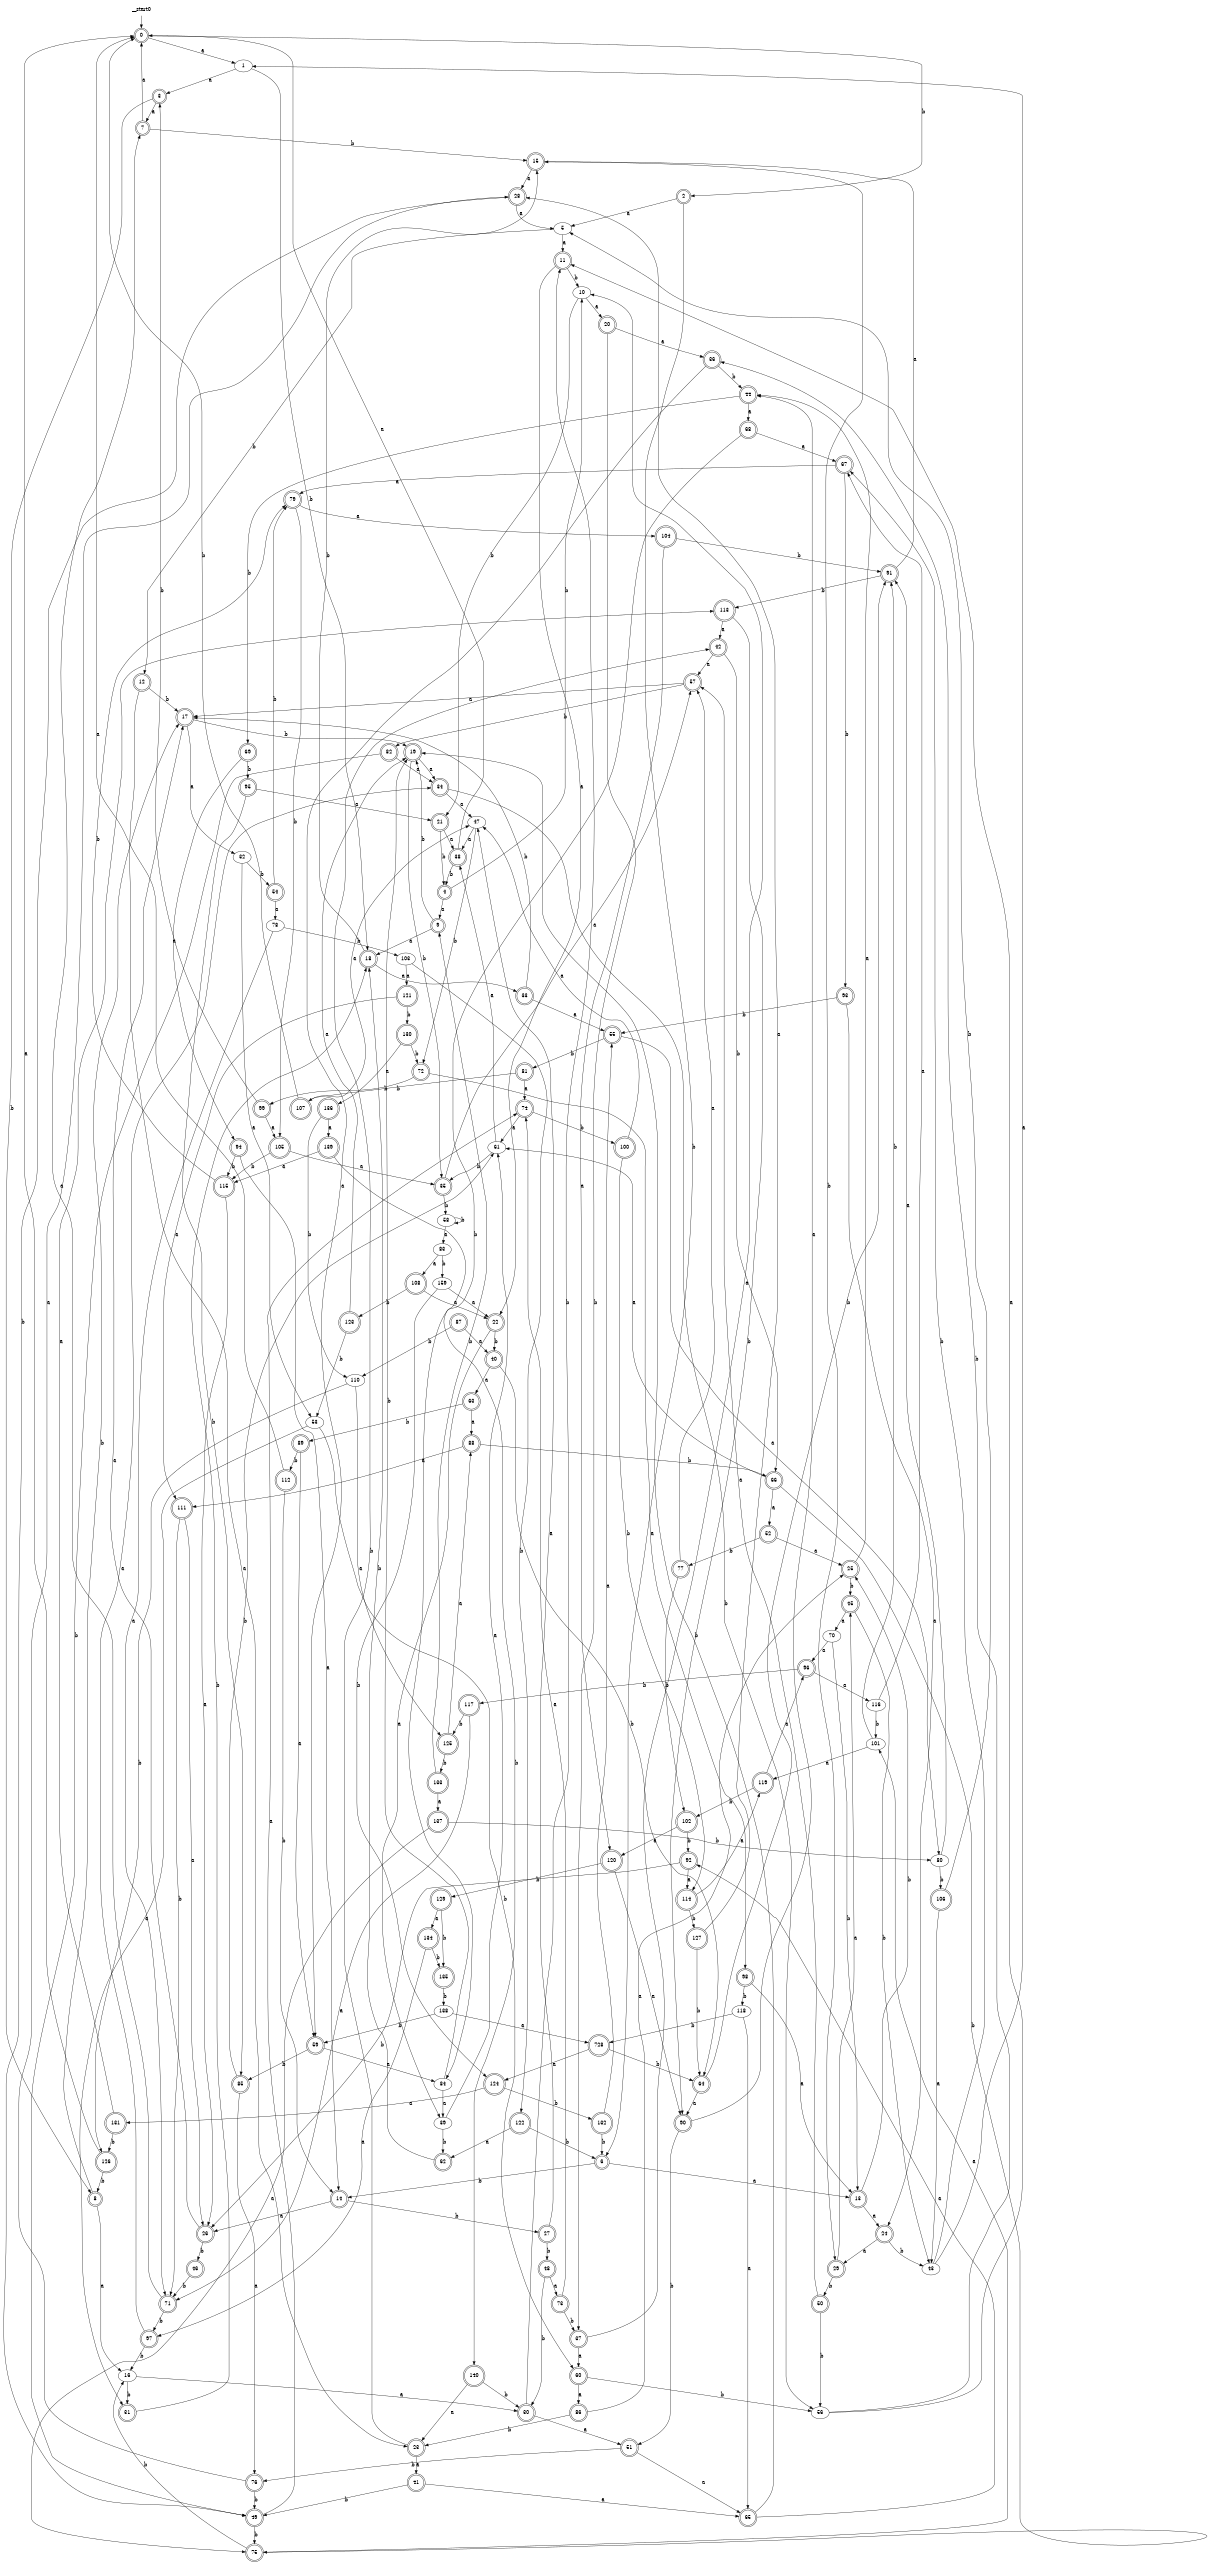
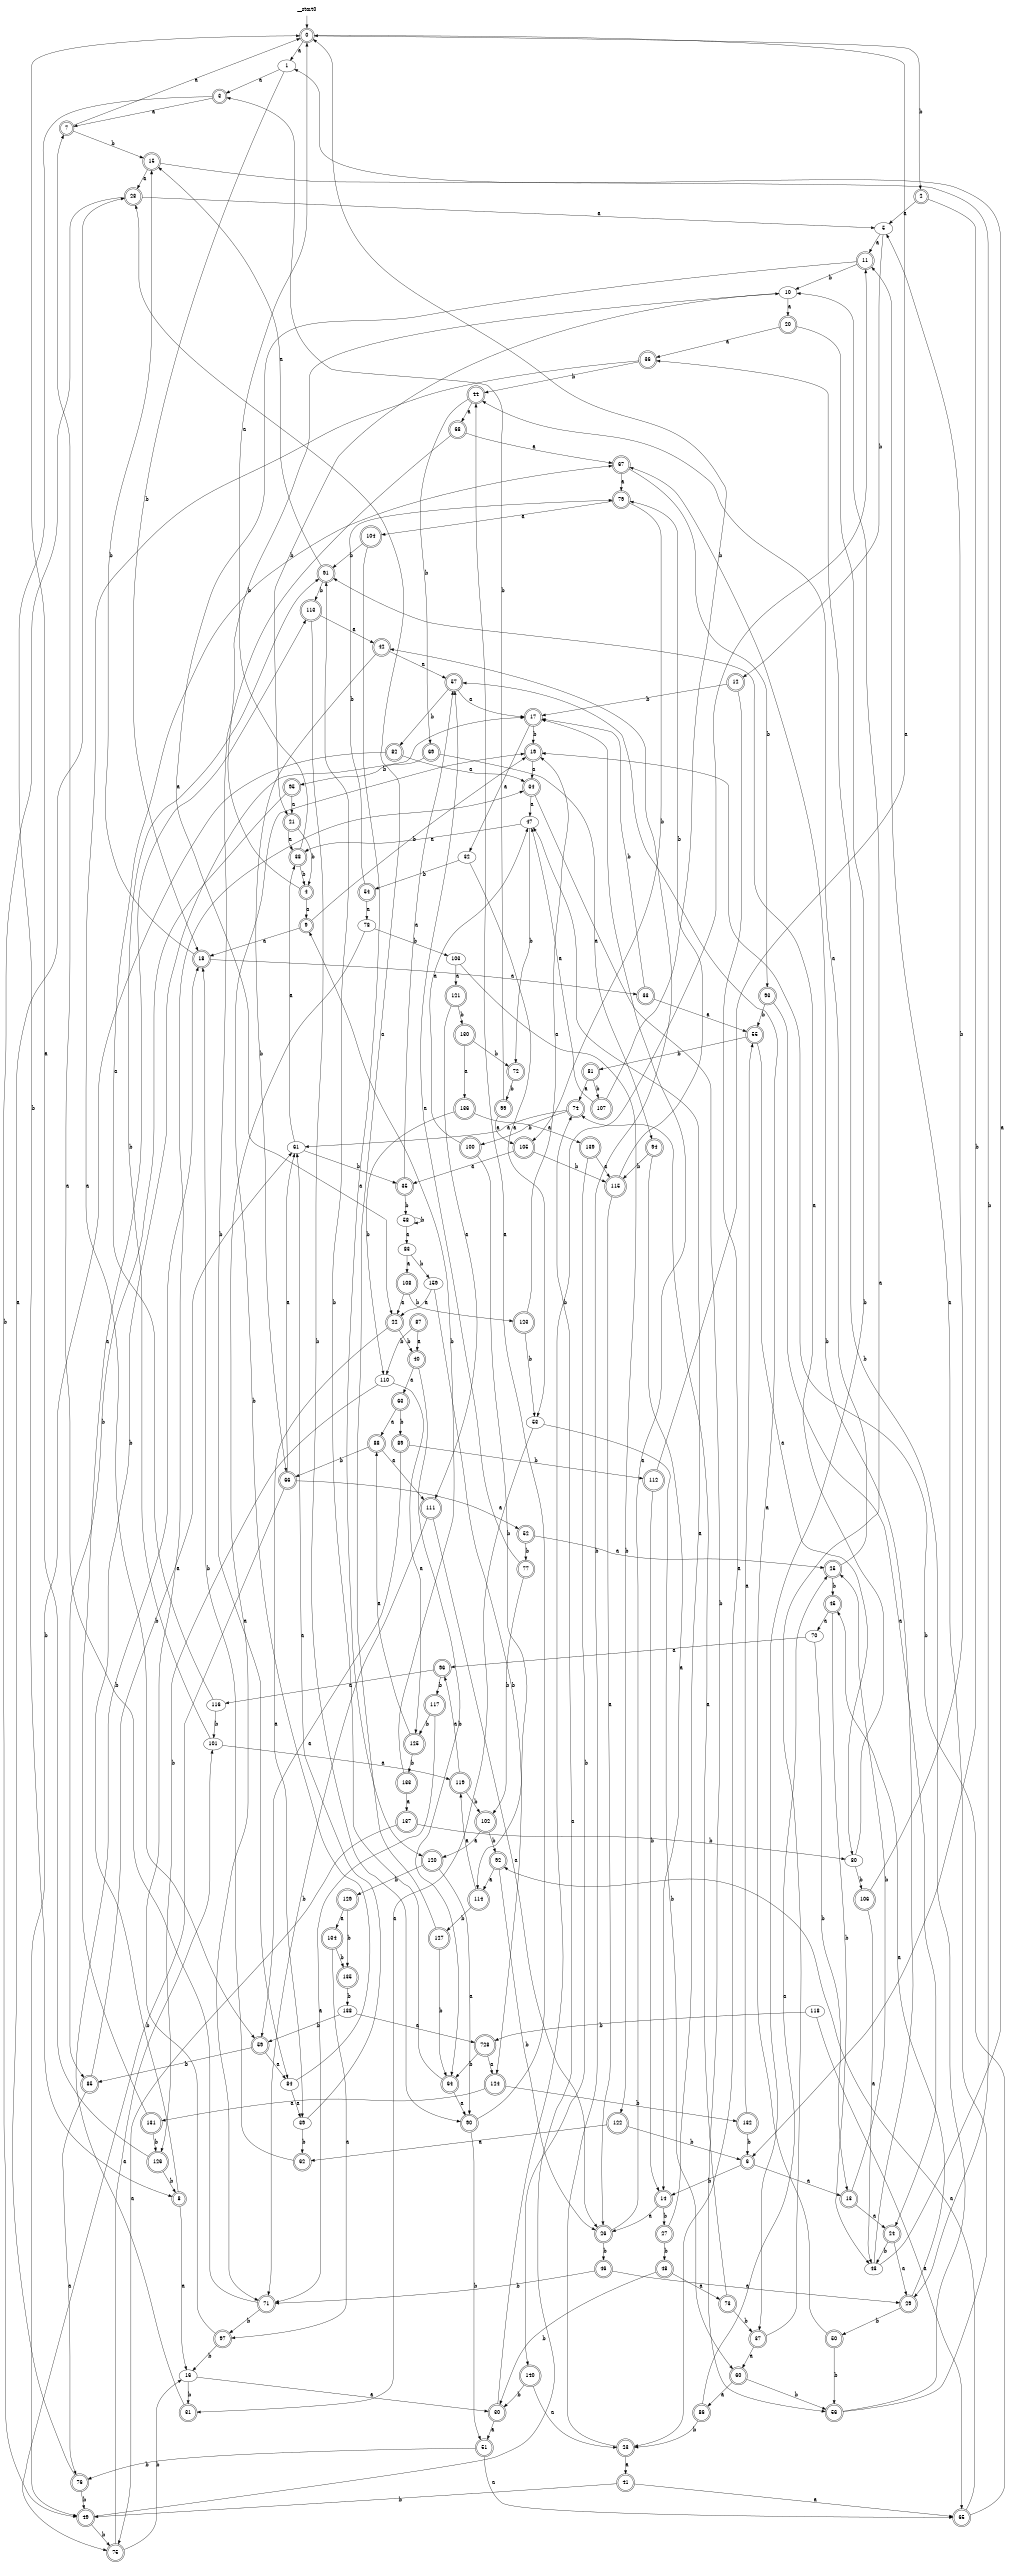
edge "19" -> "35": removed, label "b"
node "98": removed
edge "46" -> "29": added, label "a"
node "56": shape ellipse -> doublecircle
